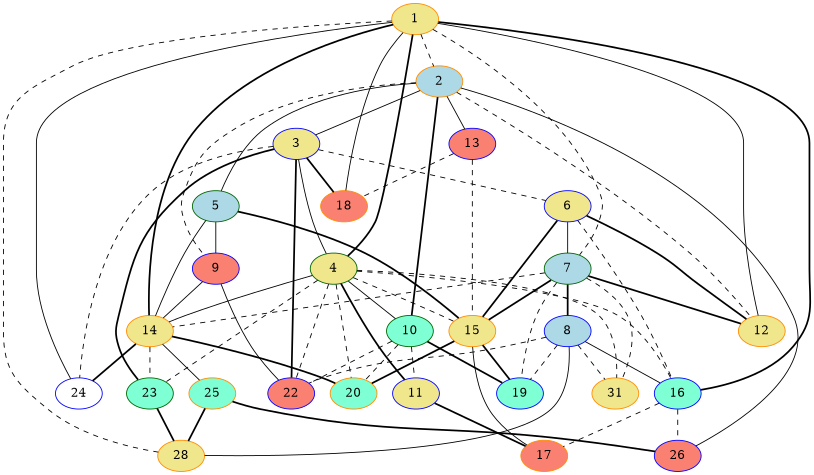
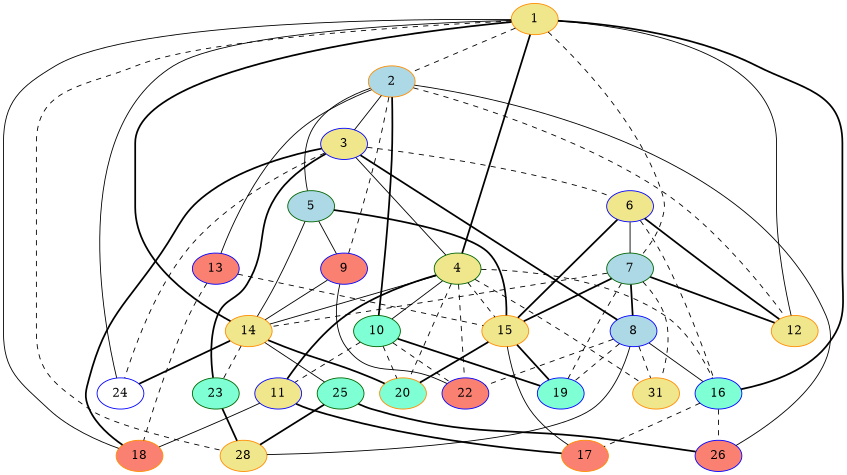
edge "3" -- "22": now "3" -- "8"
edge "4" -- "23": removed
node "25": color darkorange -> darkgreen
edge "11" -- "18": added
